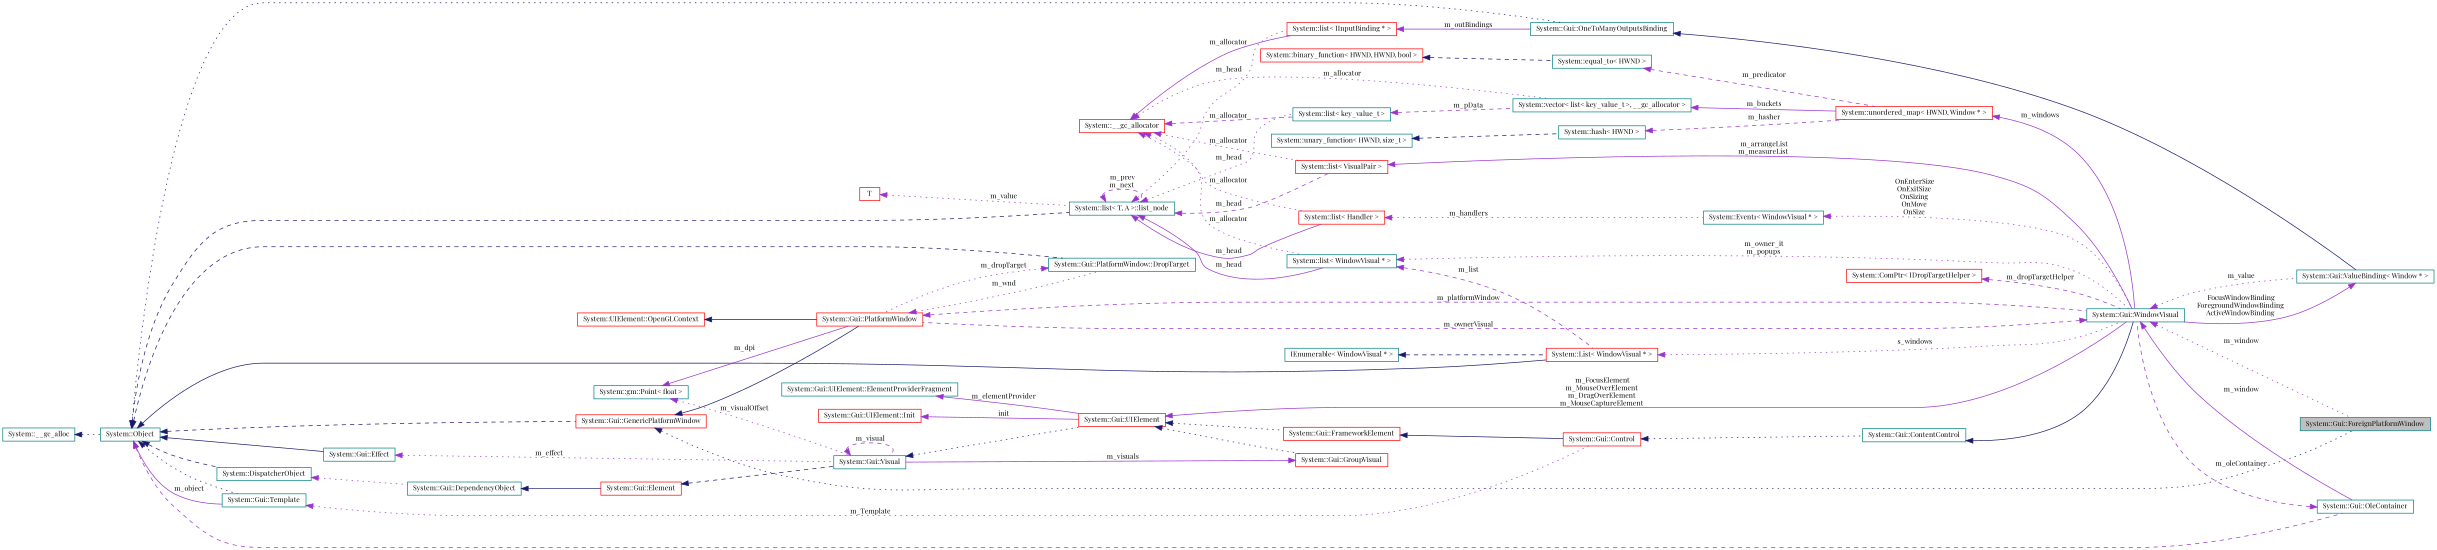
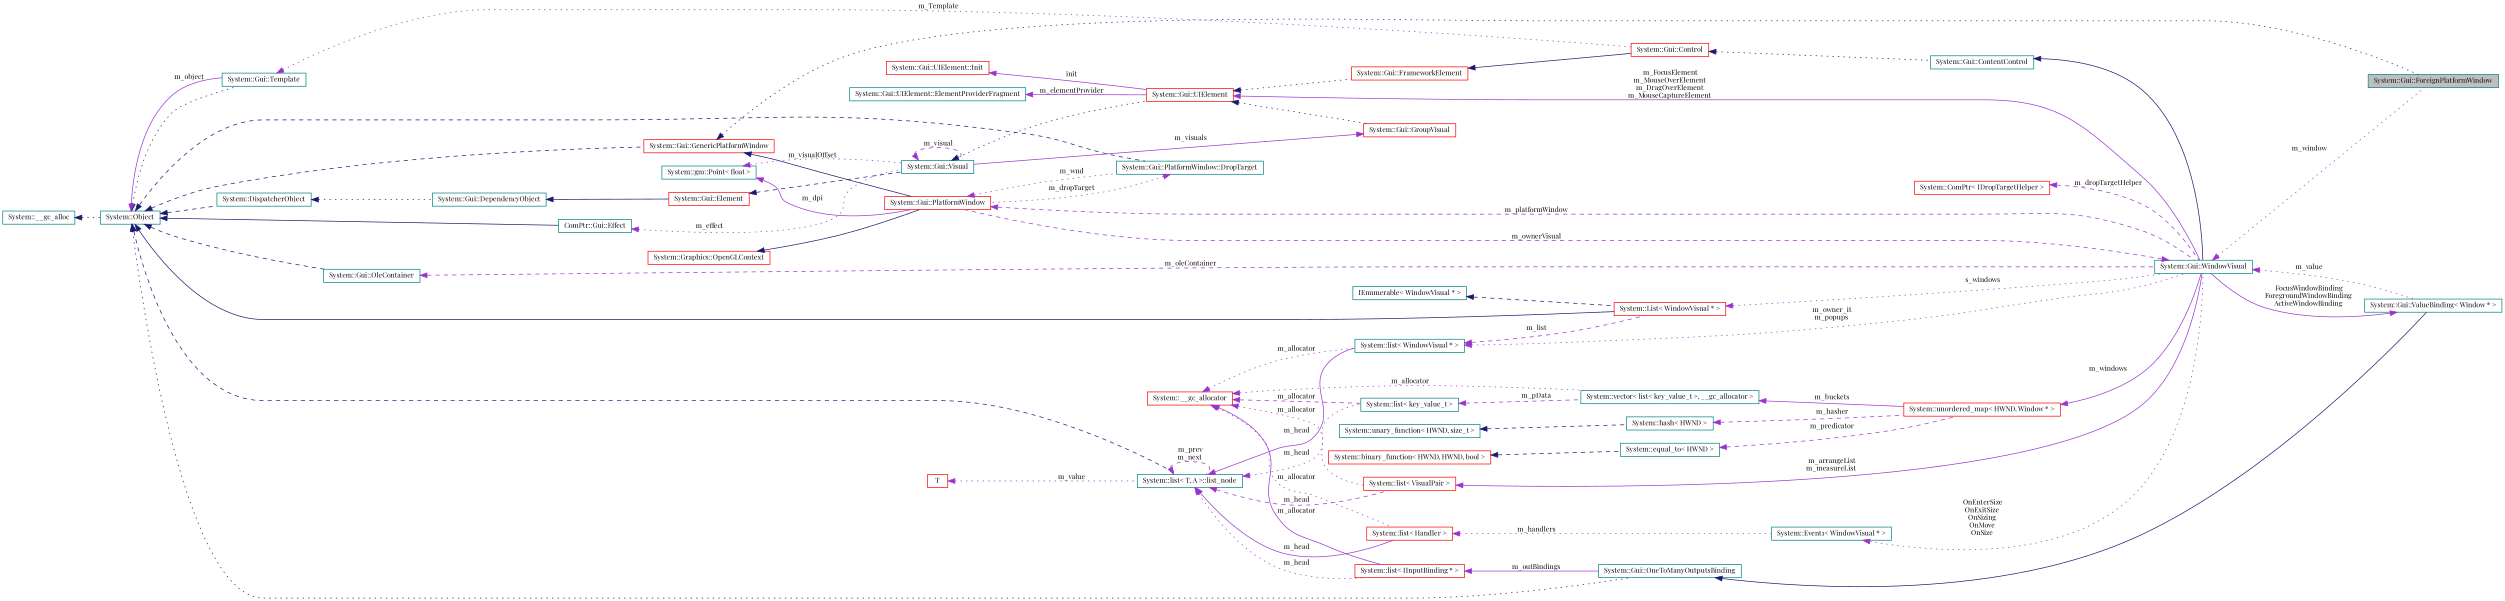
node "System::UIElement::OpenGLContext": label "System::UIElement::OpenGLContext" -> "System::Graphics::OpenGLContext"
edge "System::Gui::OleContainer" -> "System::Gui::WindowVisual": removed, label "m_window"
node "System::Gui::Effect": label "System::Gui::Effect" -> "ComPtr::Gui::Effect"
edge "System::Gui::DependencyObject" -> "System::DispatcherObject": color darkorchid3 -> midnightblue
edge "System::Gui::OleContainer" -> "System::Object": color darkorchid3 -> midnightblue
